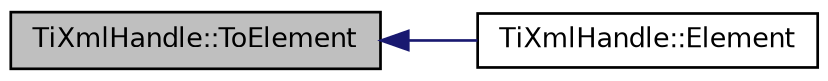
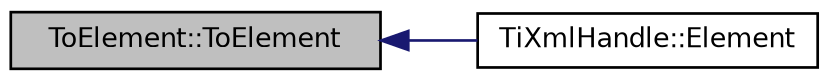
node "TiXmlHandle::ToElement": label "TiXmlHandle::ToElement" -> "ToElement::ToElement"
